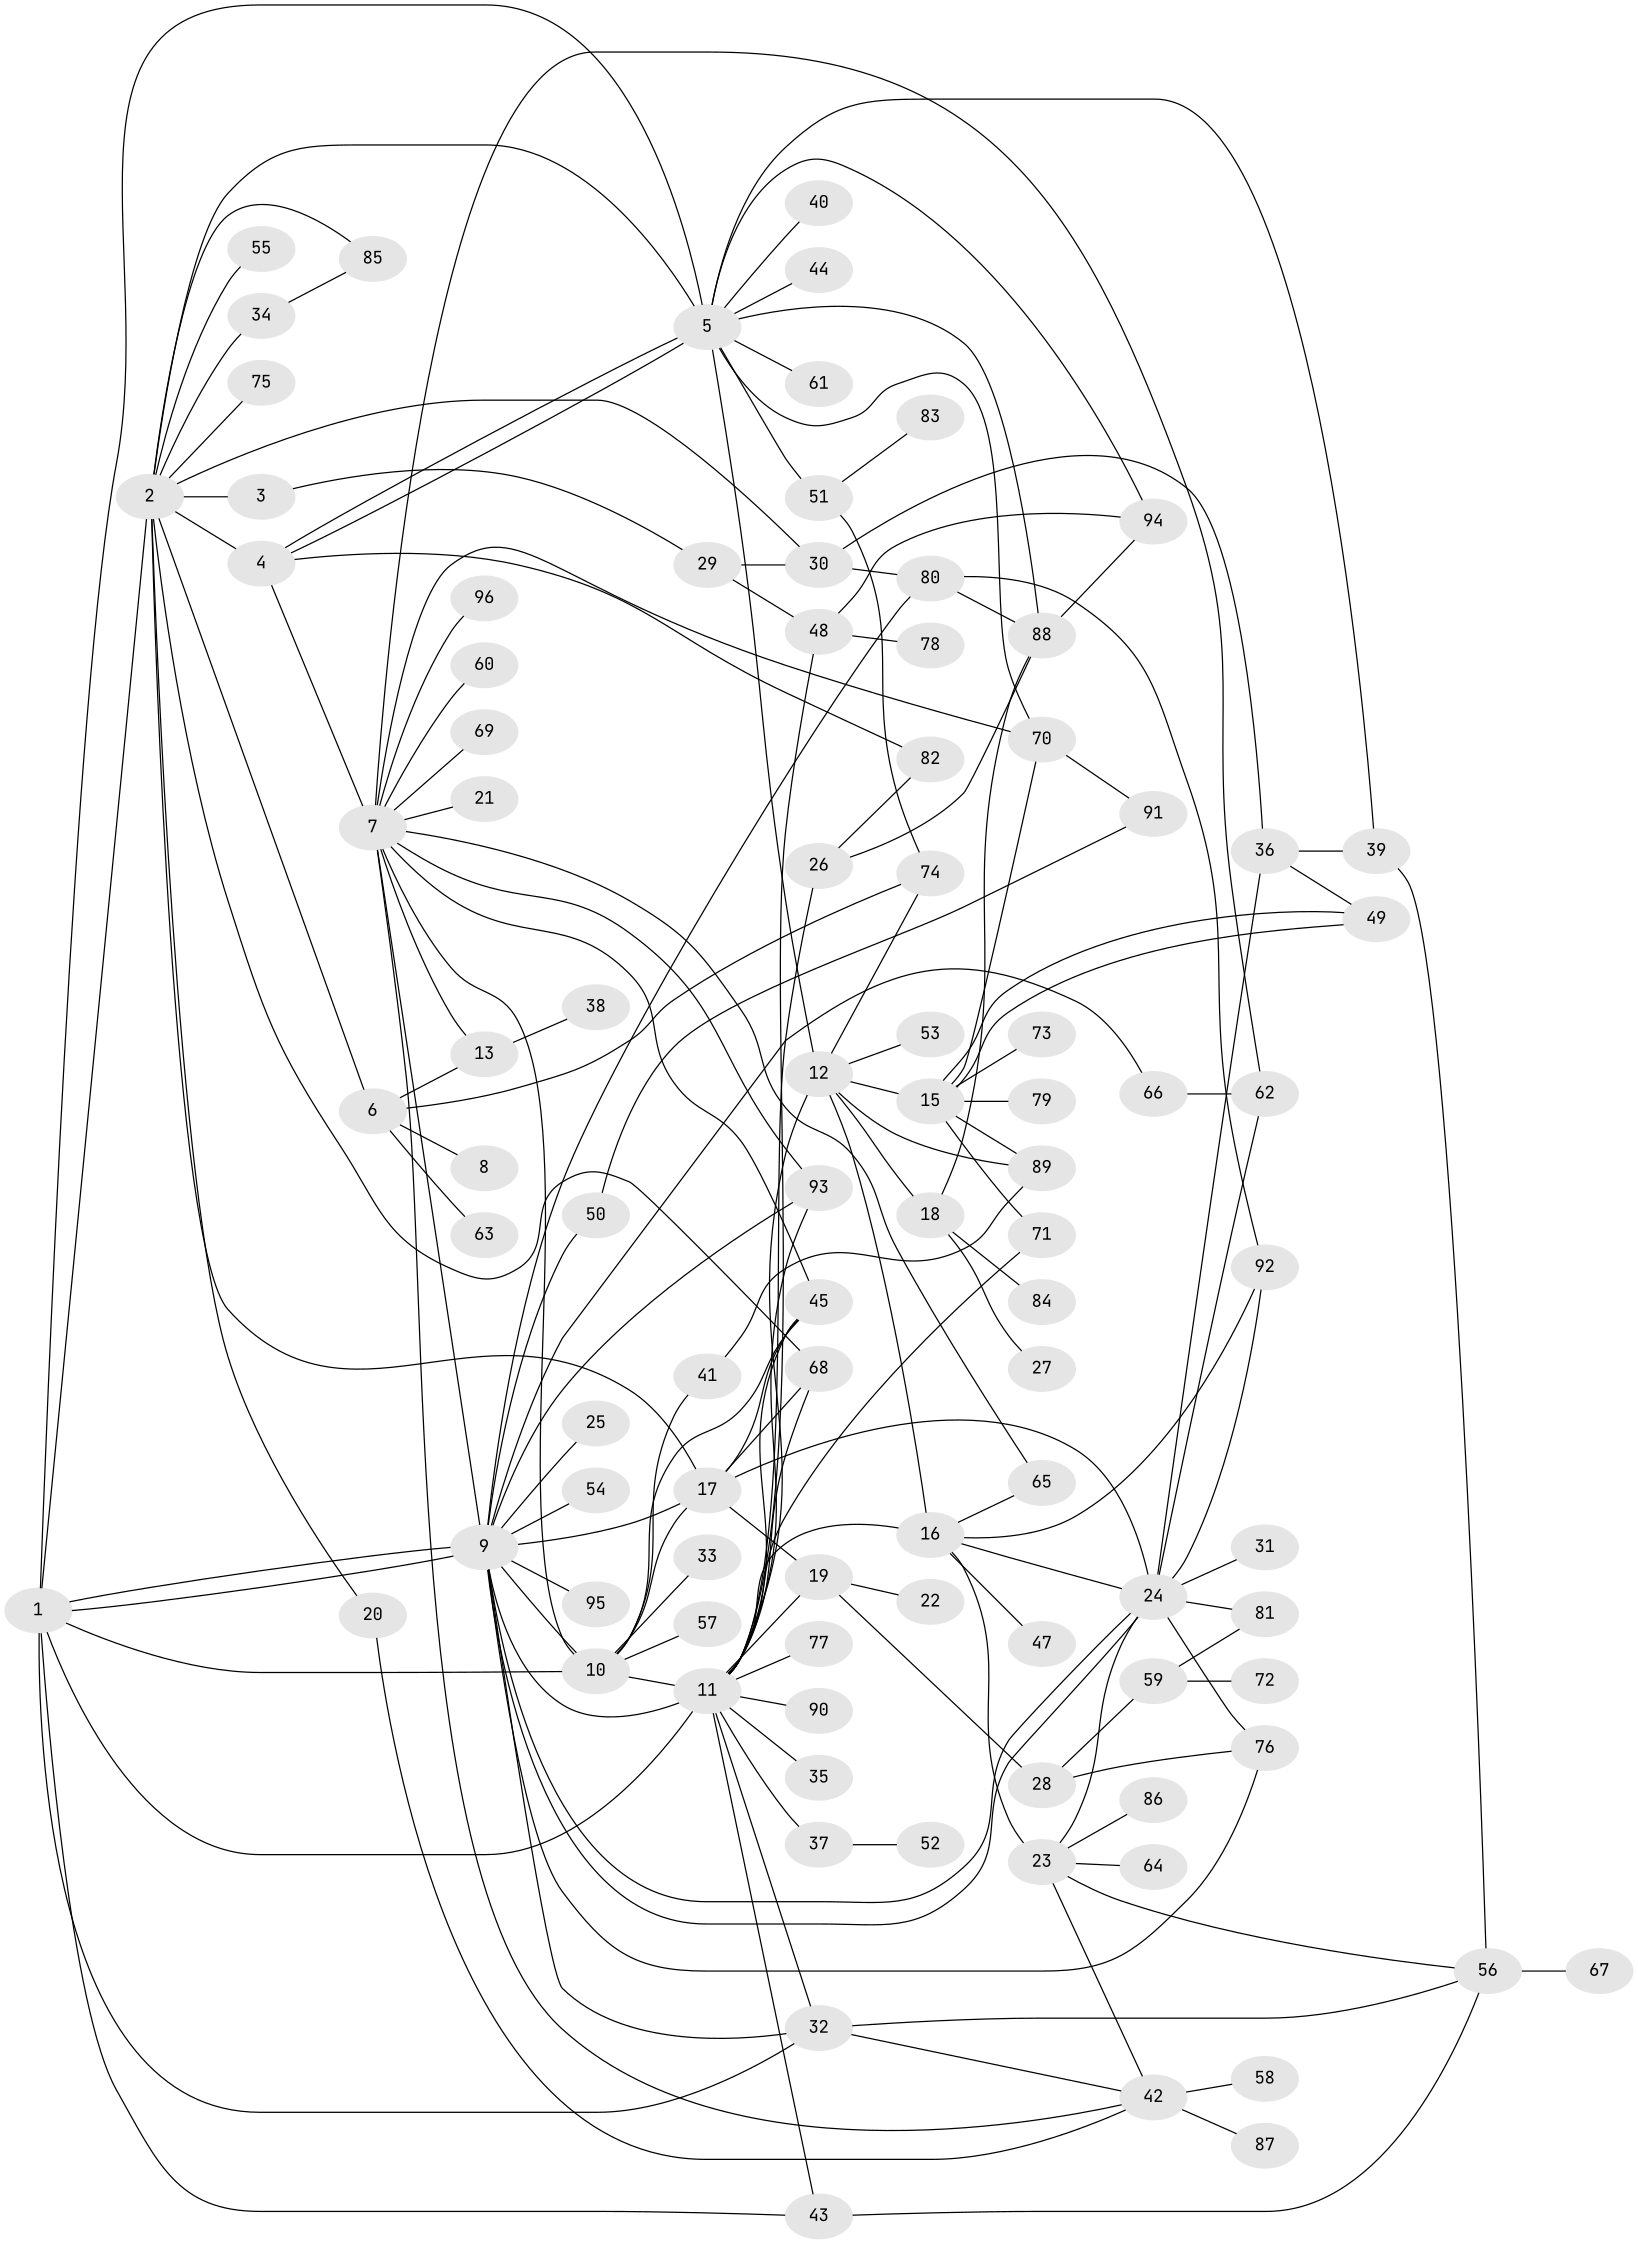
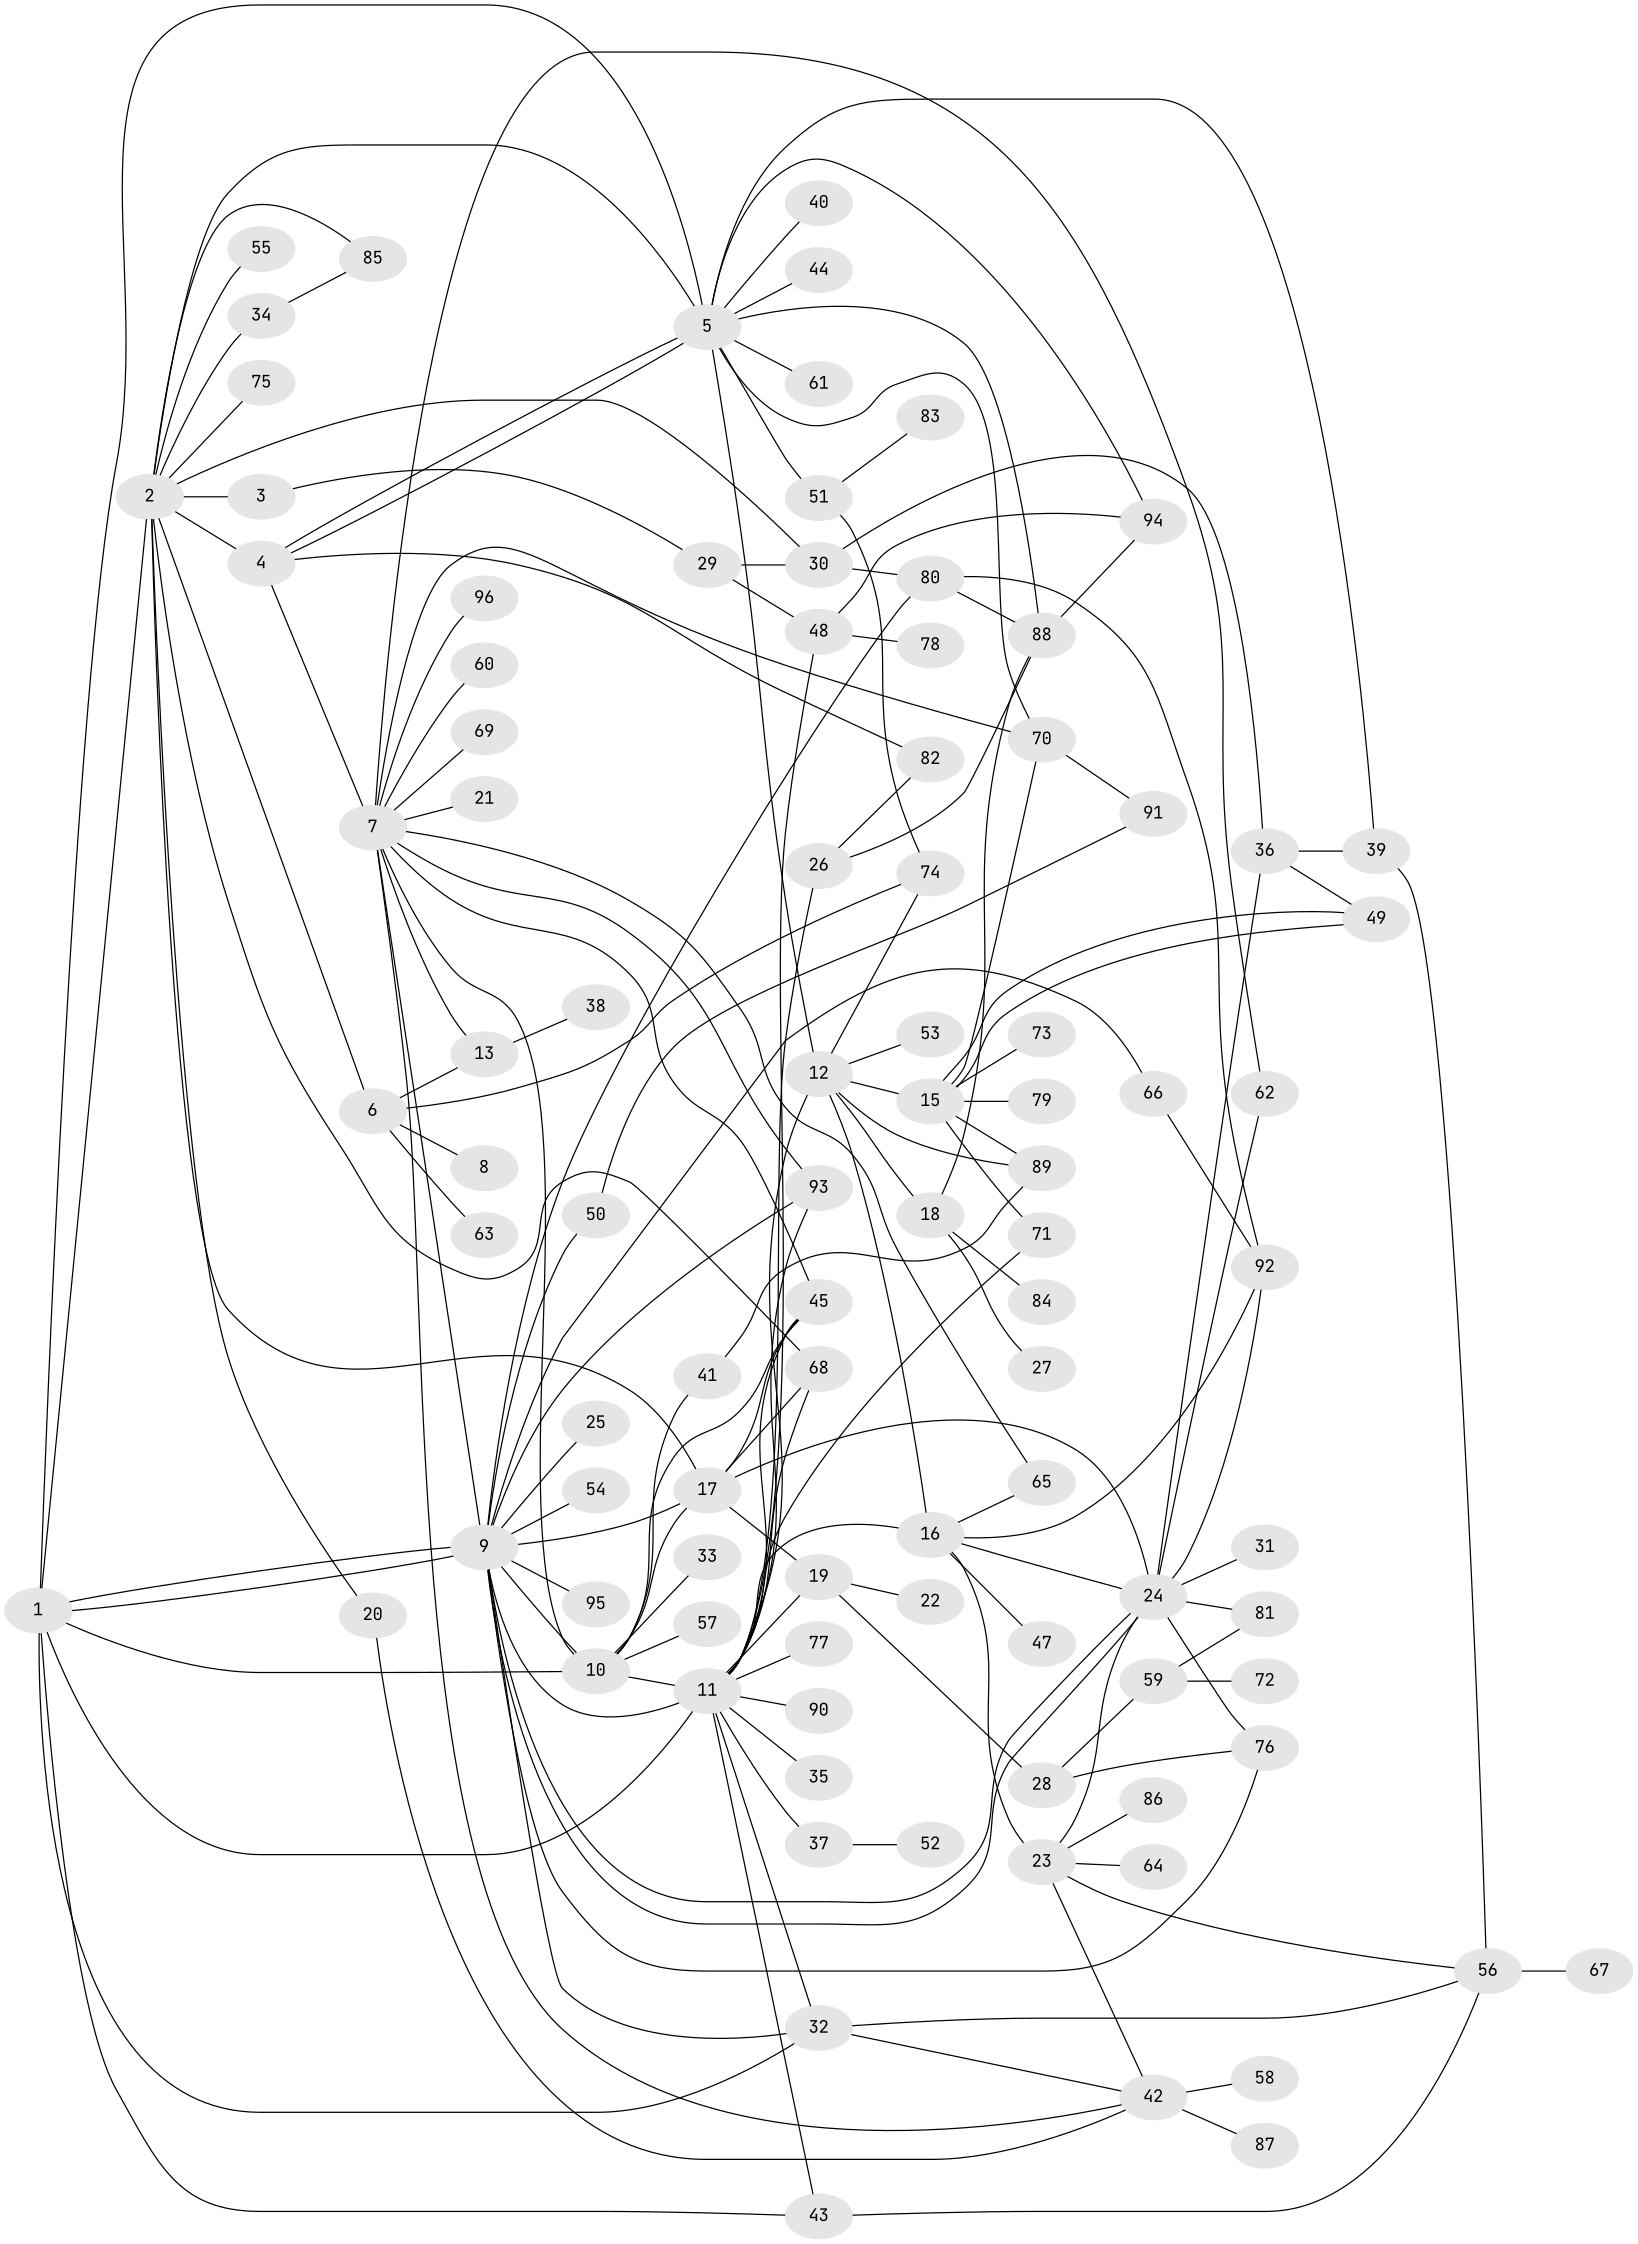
edge "66" -- "62": now "66" -- "92"
